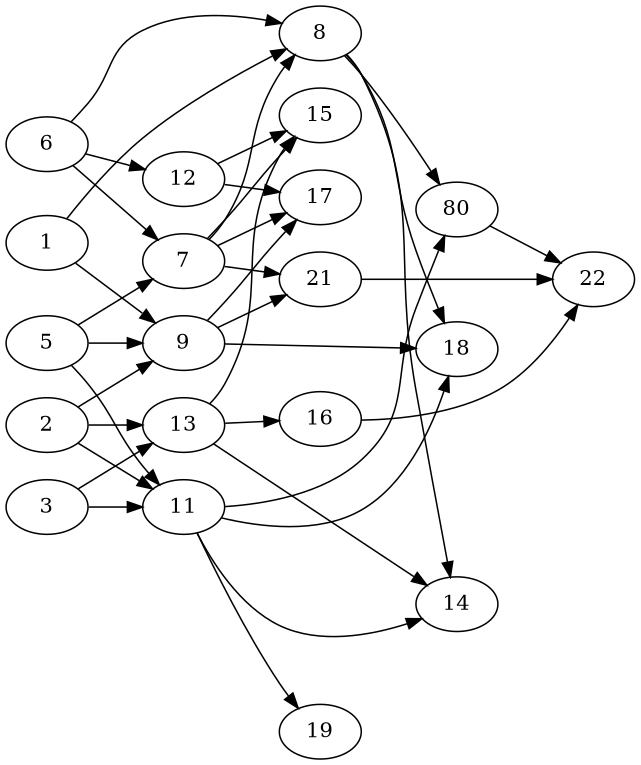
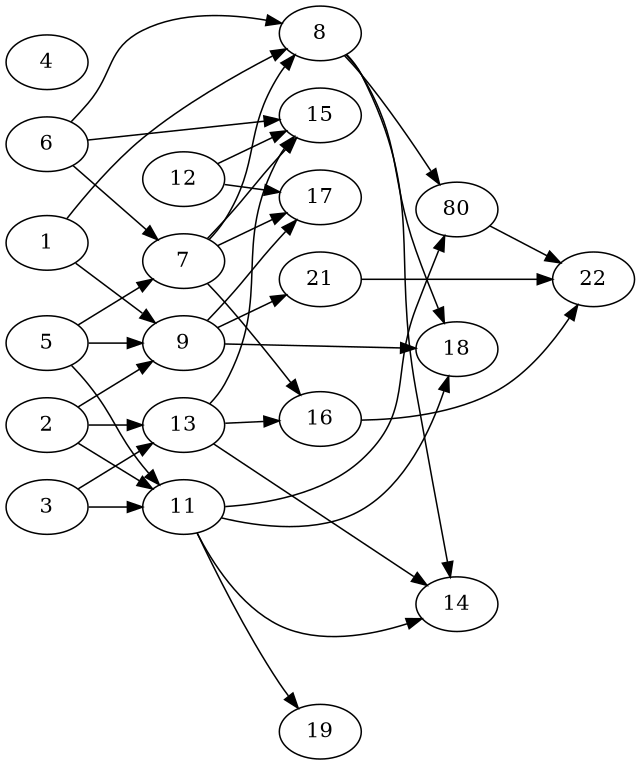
node "4": added
edge "6" -> "12": now "6" -> "15"
edge "7" -> "21": now "7" -> "16"
